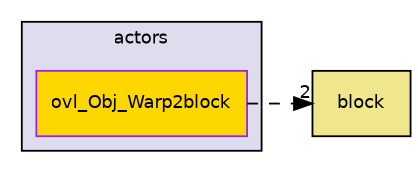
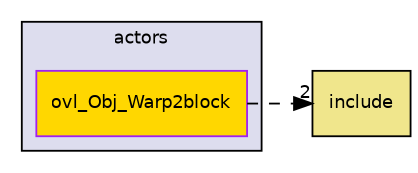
node "block": label "block" -> "include"
